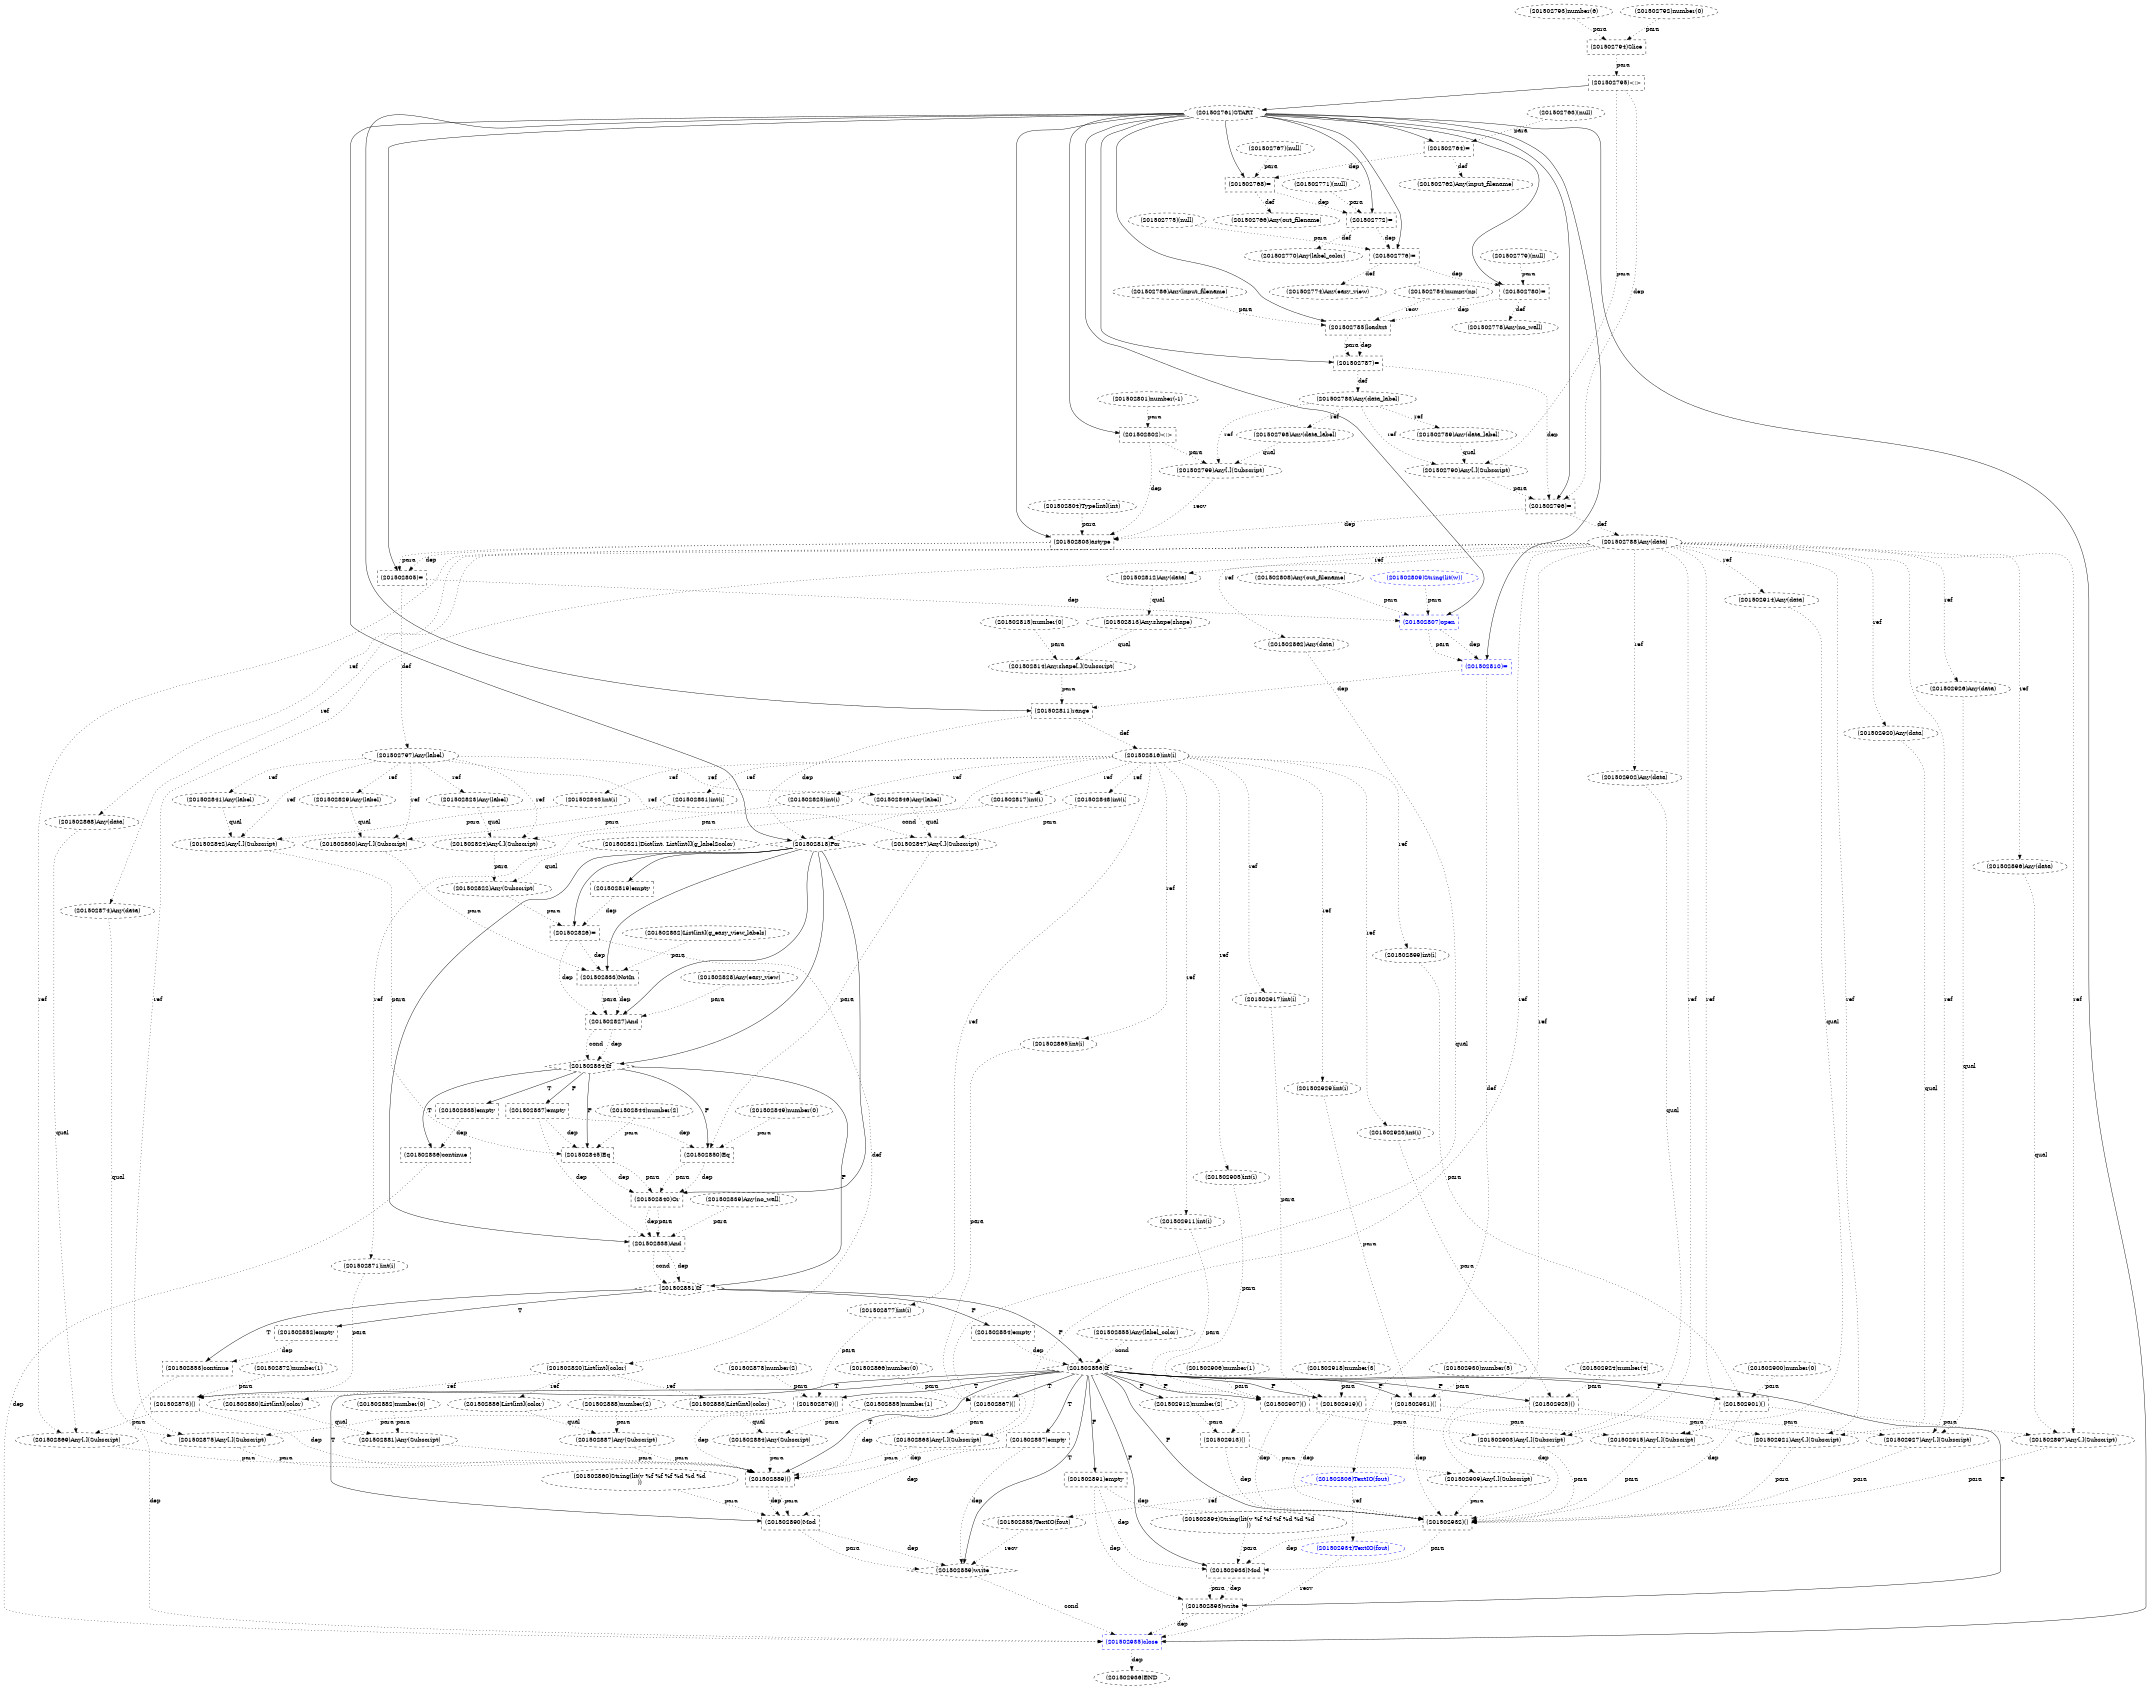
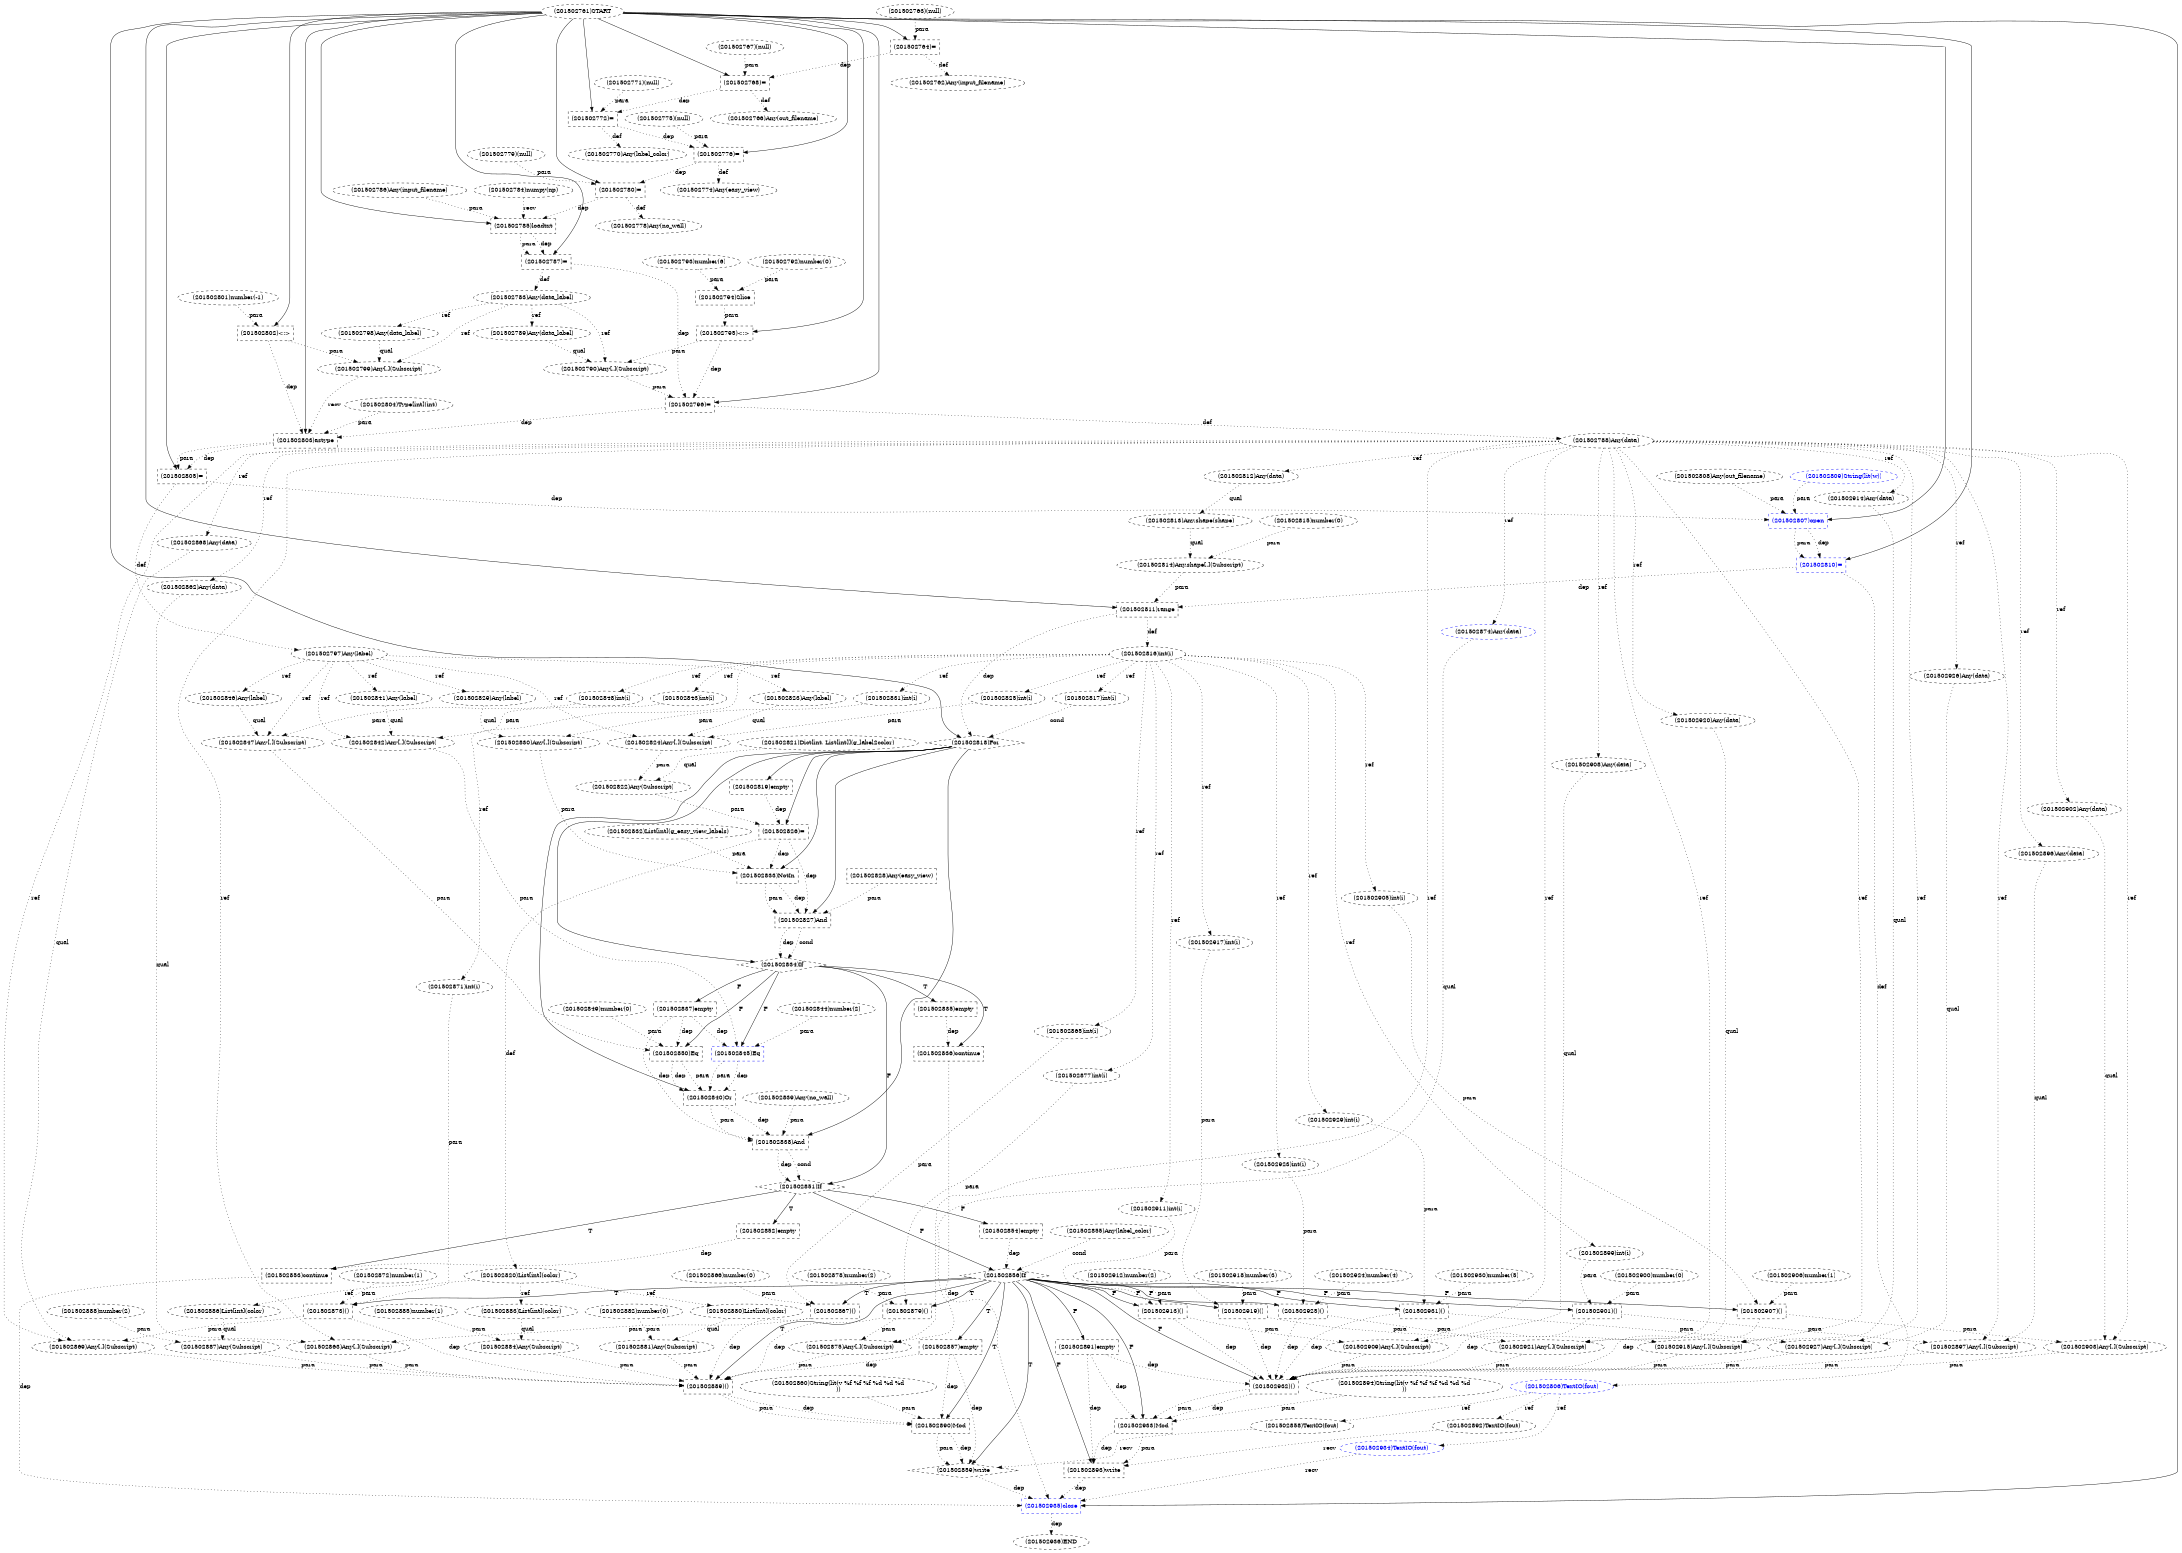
edge "(201502795)<:>" -> "(201502761)START": reversed
node "(201502908)Any(data)": added
edge "(201502797)Any(label)" -> "(201502830)Any[.](Subscript)": removed, label "ref"
node "(201502874)Any(data)": color black -> blue
node "(201502828)Any(easy_view)": shape ellipse -> box
node "(201502845)Eq": color black -> blue
edge "(201502856)If" -> "(201502912)number(2)": now "(201502856)If" -> "(201502913)()"
node "(201502892)TextIO(fout)": added
edge "(201502859)write" -> "(201502935)close": label "cond" -> "dep"
